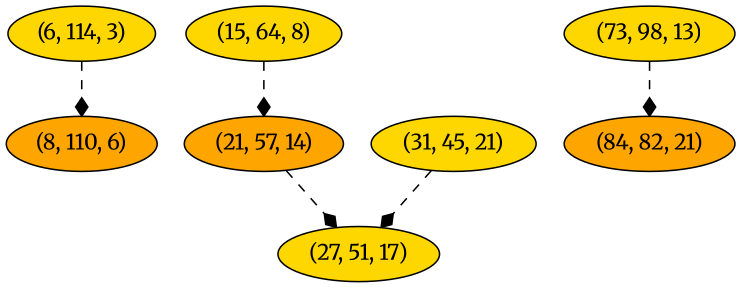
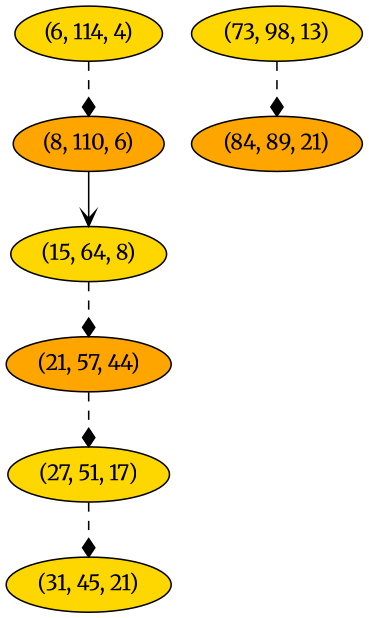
node "(6, 114, 3)": label "(6, 114, 3)" -> "(6, 114, 4)"
node "(21, 57, 14)": label "(21, 57, 14)" -> "(21, 57, 44)"
node "(84, 82, 21)": label "(84, 82, 21)" -> "(84, 89, 21)"
edge "(8, 110, 6)" -> "(15, 64, 8)": added
edge "(31, 45, 21)" -> "(27, 51, 17)": reversed
